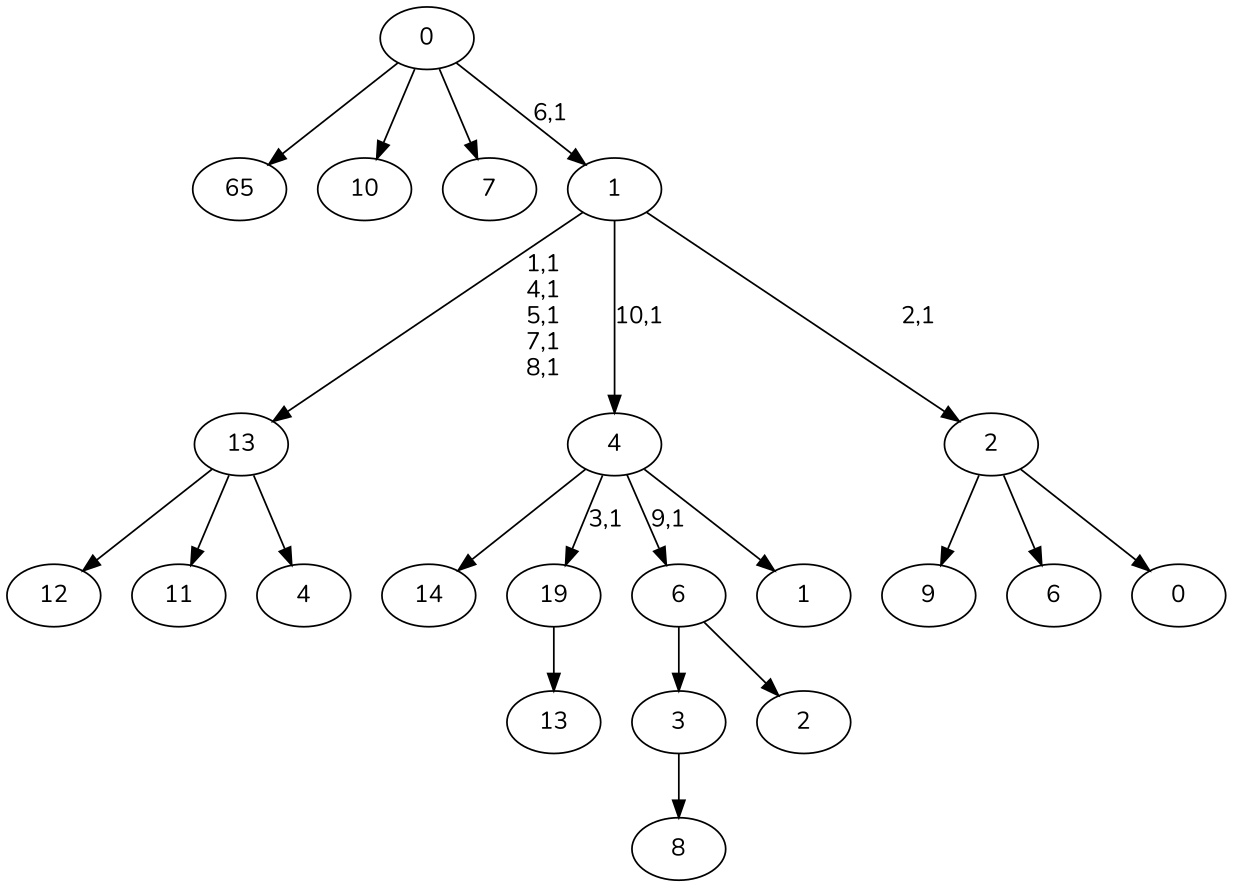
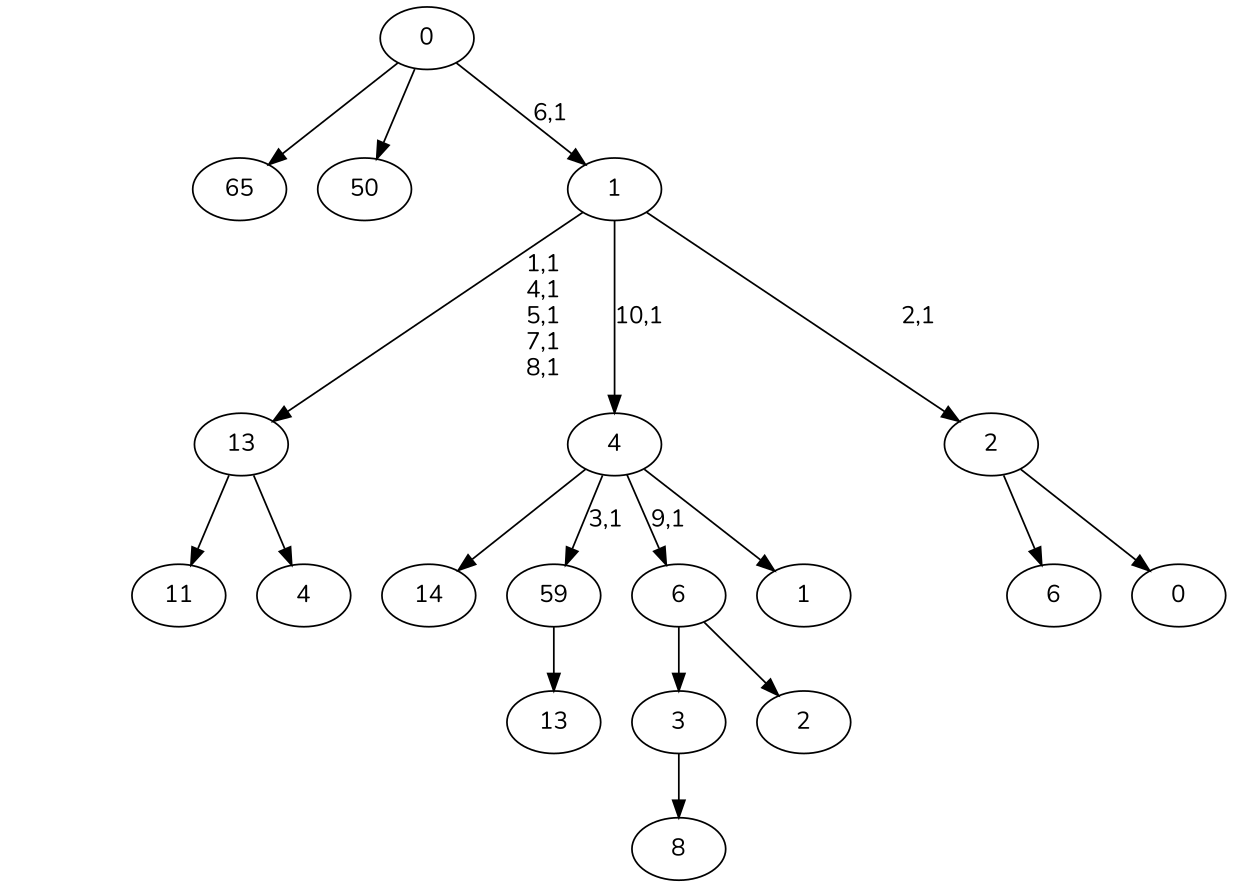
node "10": label "10" -> "50"
node "7": removed
node "12": removed
node "19": label "19" -> "59"
node "9": removed
